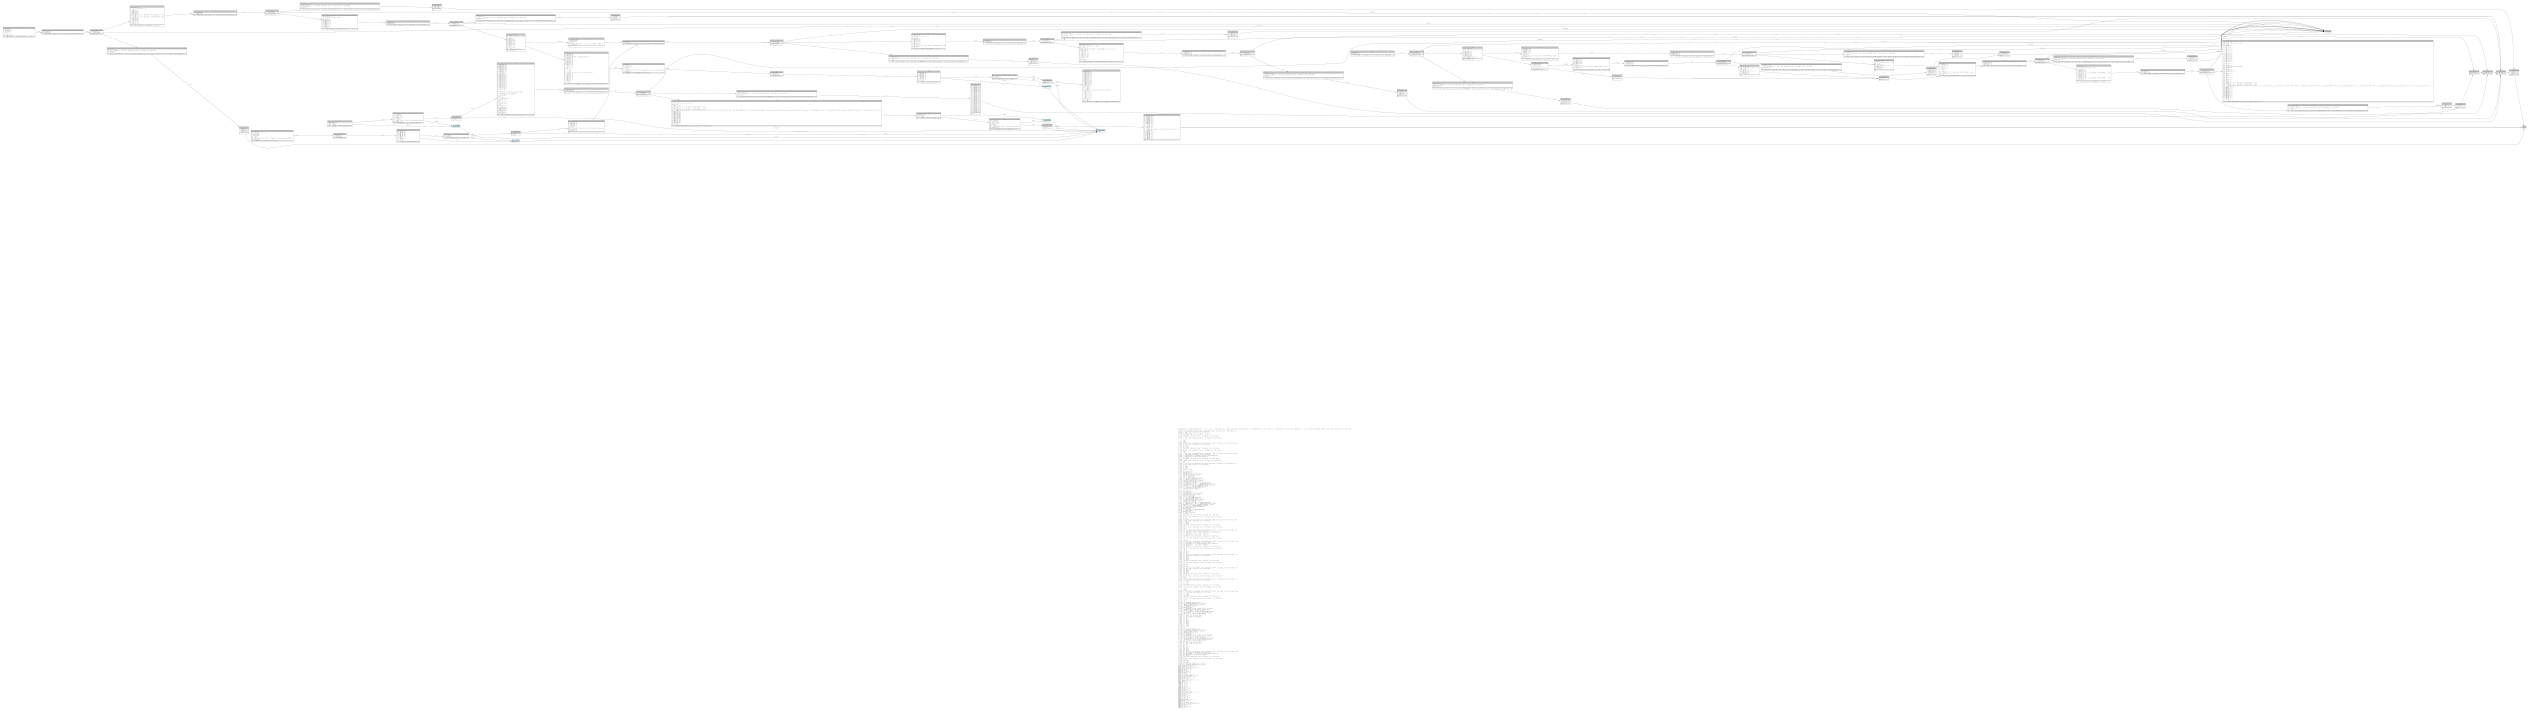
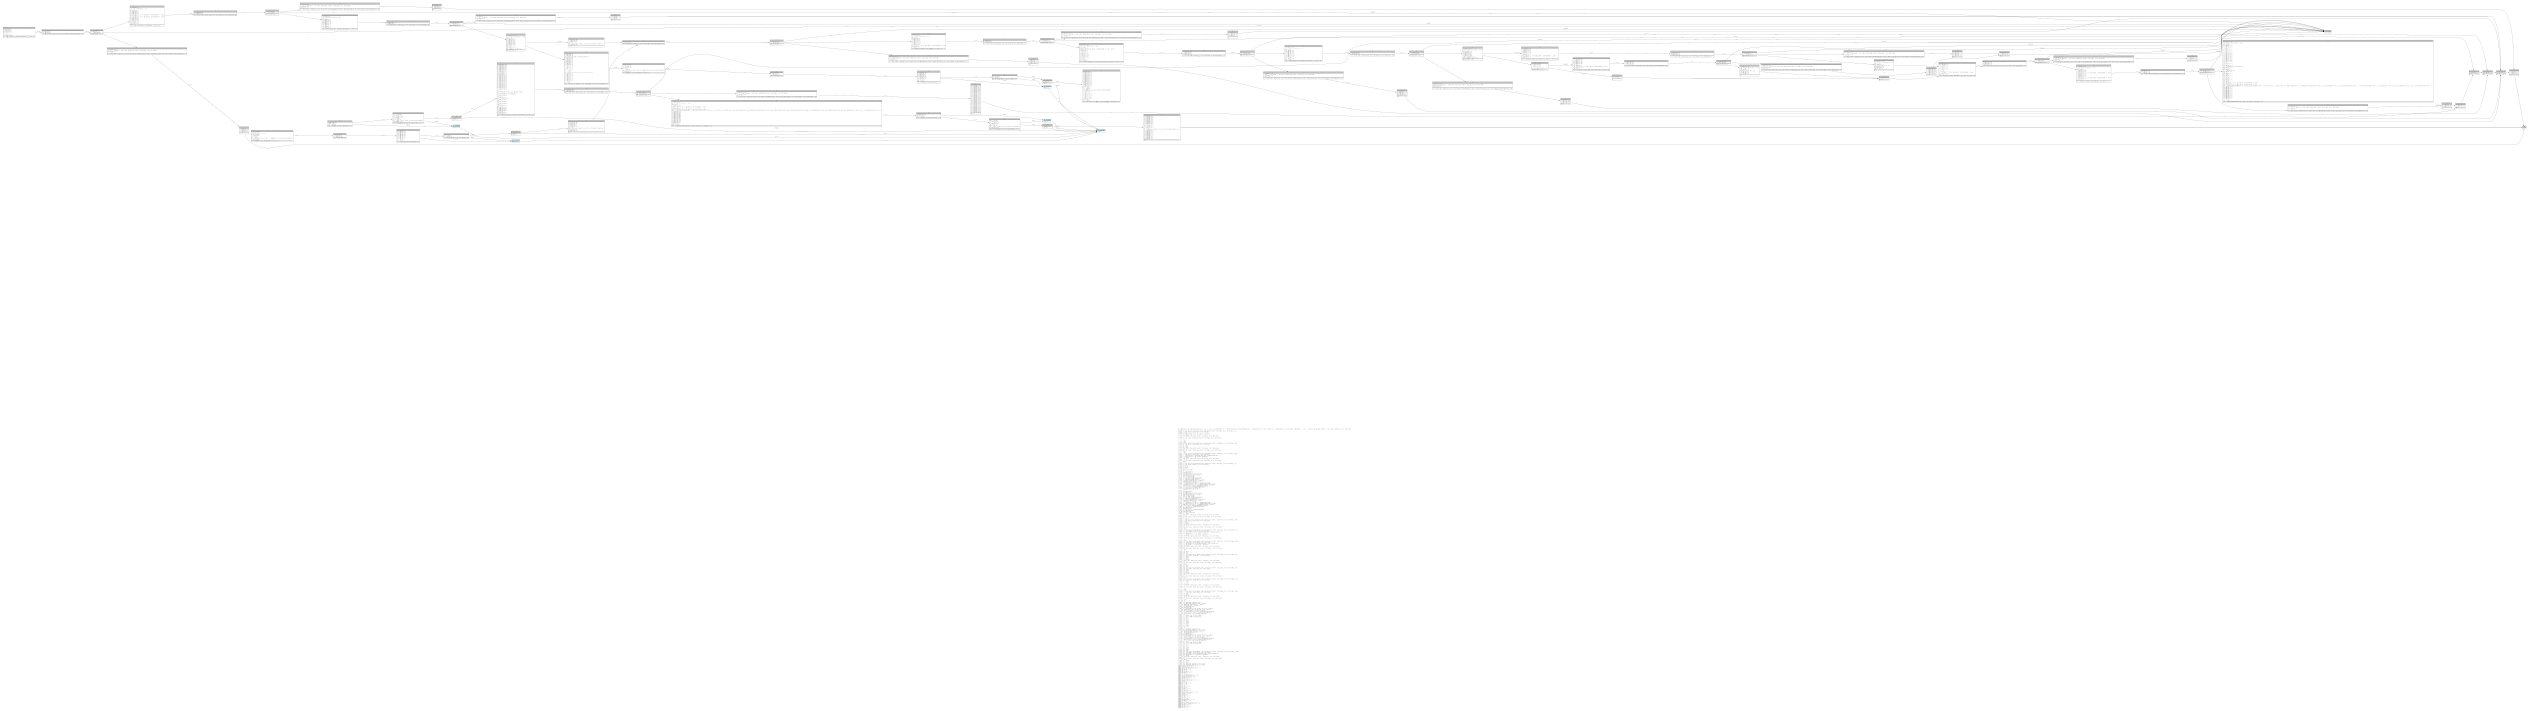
node "44": added
